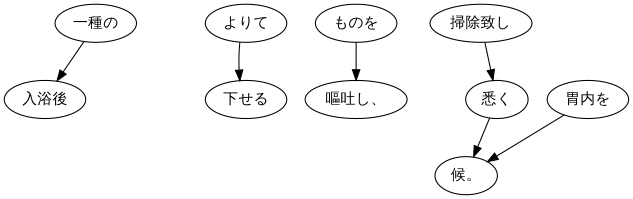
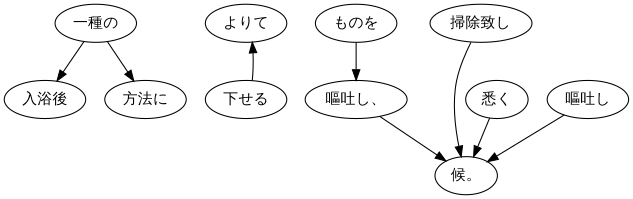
edge "よりて" -> "下せる": reversed
edge "掃除致し" -> "悉く": now "掃除致し" -> "候。"
node "方法に": added
node "胃内を": label "胃内を" -> "嘔吐し"
edge "嘔吐し、" -> "候。": added
